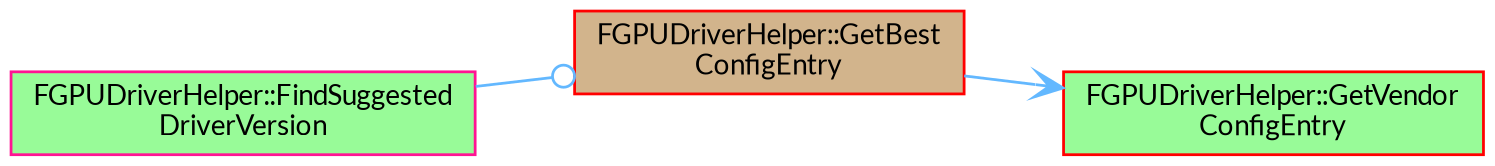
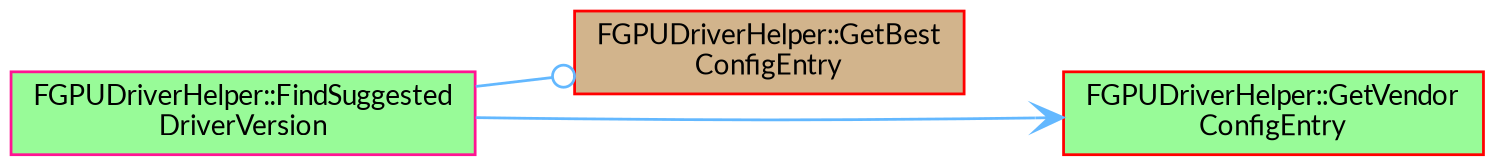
edge "FGPUDriverHelper::GetBest ConfigEntry" -> "FGPUDriverHelper::GetVendor ConfigEntry": now "FGPUDriverHelper::FindSuggested DriverVersion" -> "FGPUDriverHelper::GetVendor ConfigEntry"
